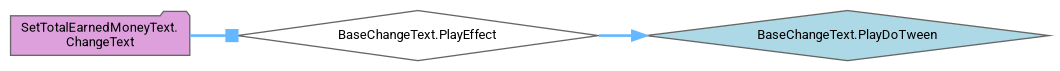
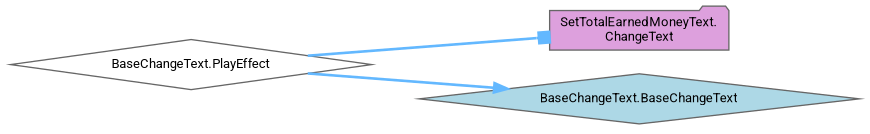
edge "SetTotalEarnedMoneyText. ChangeText" -> "BaseChangeText.PlayEffect": reversed
node "BaseChangeText.PlayDoTween": label "BaseChangeText.PlayDoTween" -> "BaseChangeText.BaseChangeText"
